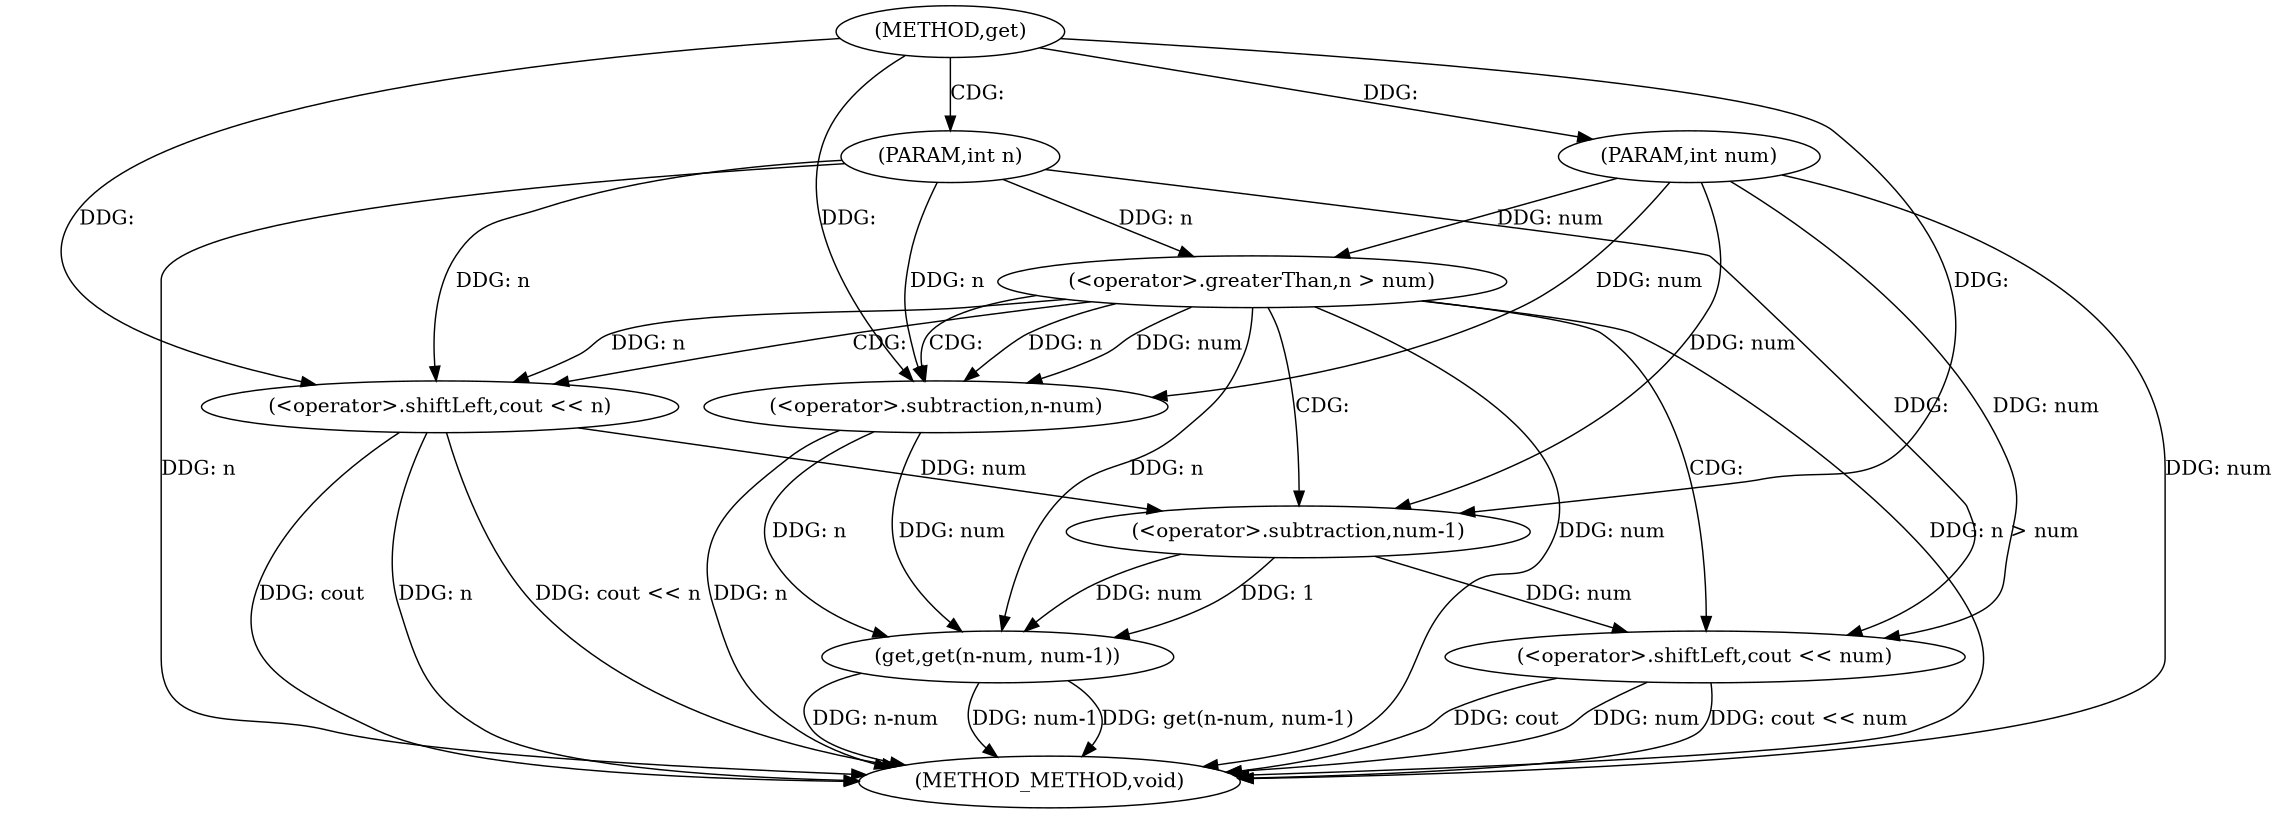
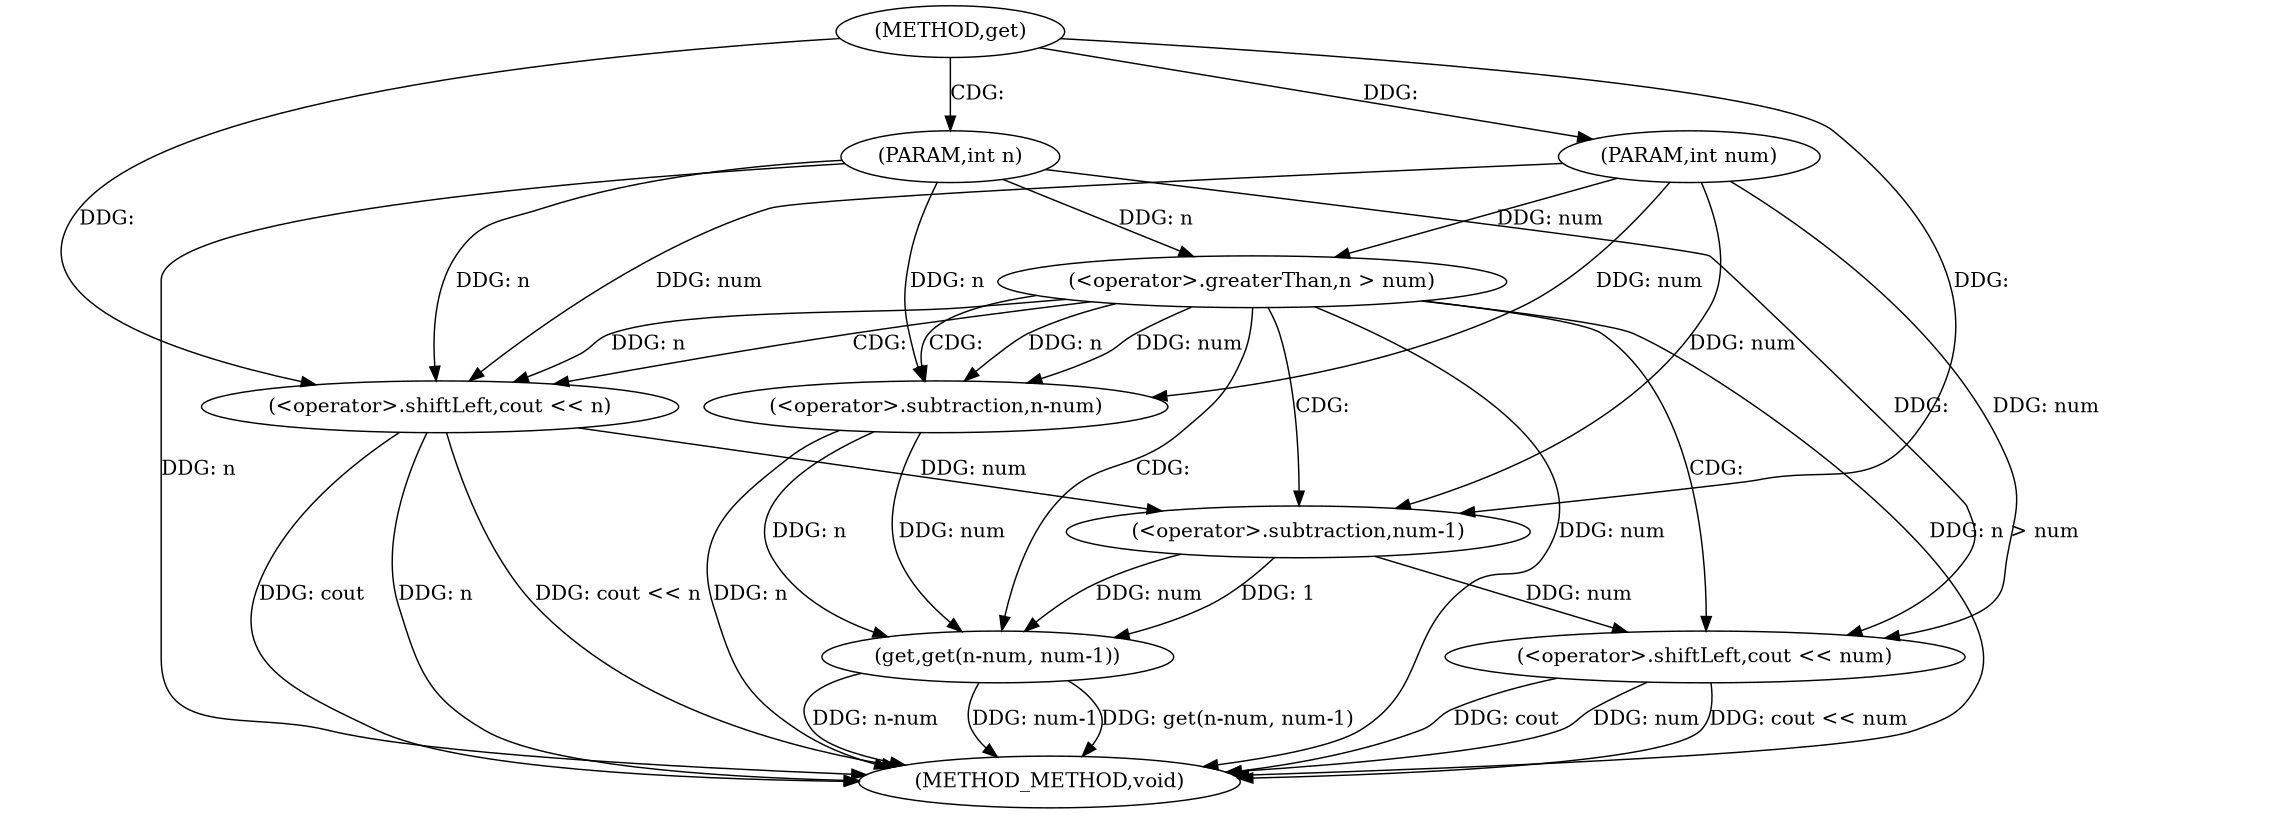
edge "(METHOD,get)" -> "(<operator>.subtraction,n-num)": removed, label "DDG:"
edge "(<operator>.greaterThan,n > num)" -> "(get,get(n-num, num-1))": label "DDG: n" -> "CDG: "
edge "(PARAM,int num)" -> "(METHOD_METHOD,void)": now "(PARAM,int num)" -> "(<operator>.shiftLeft,cout << n)"
